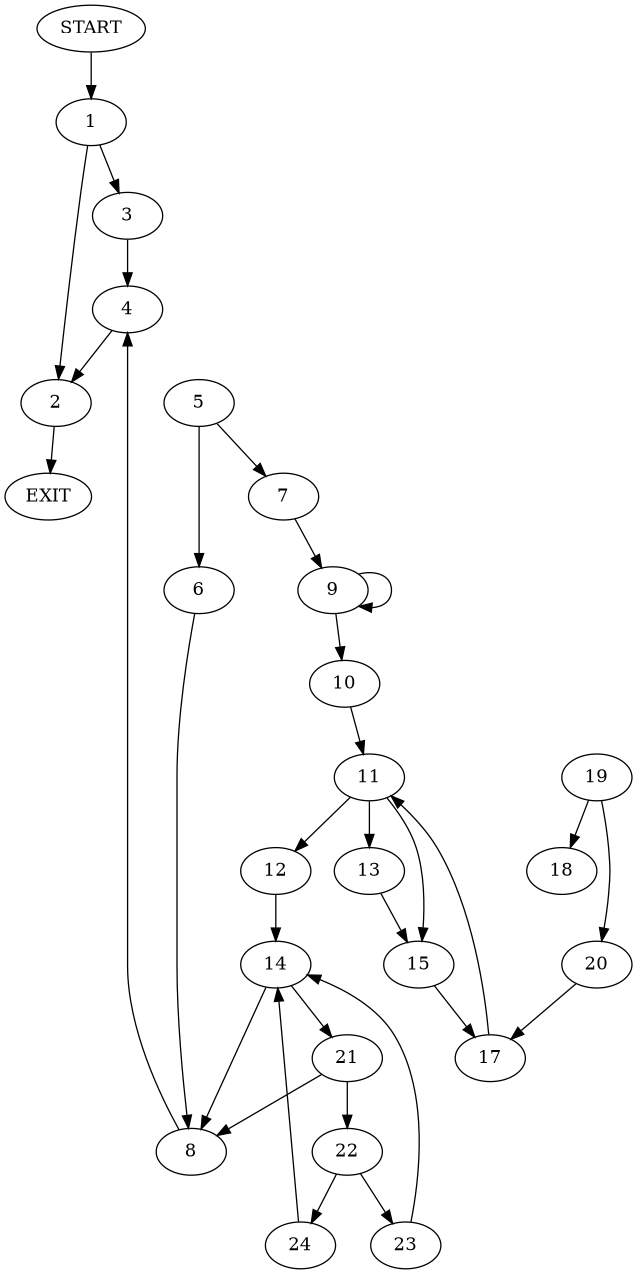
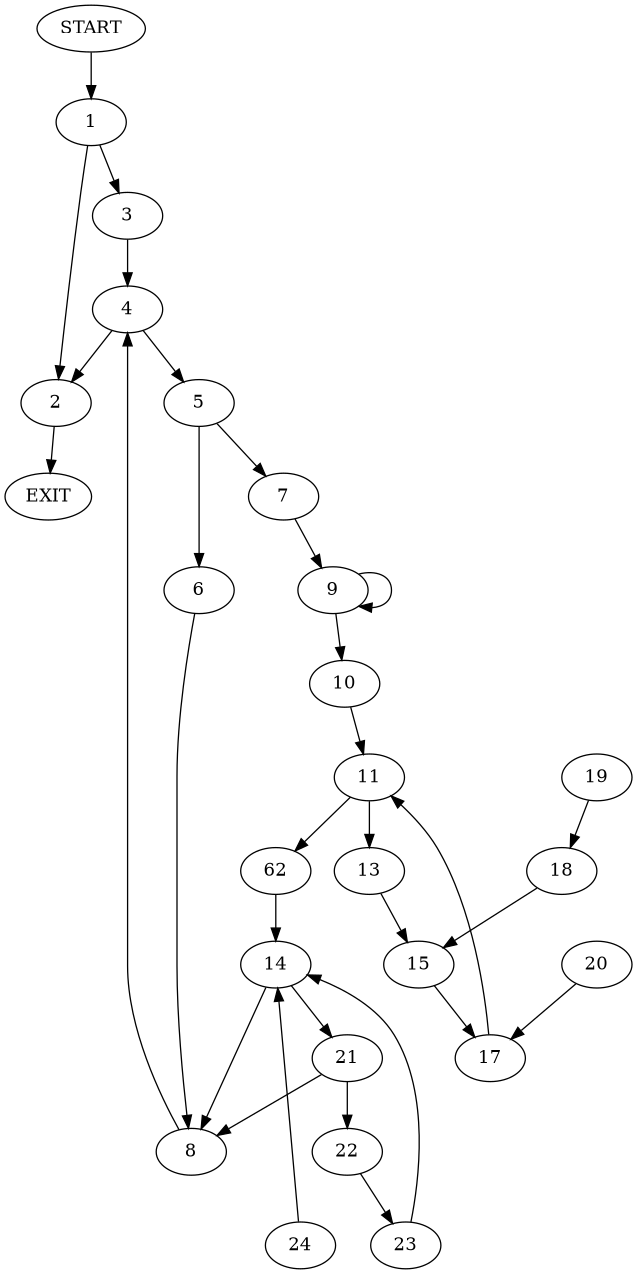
edge "4" -> "5": added
edge "11" -> "15": now "18" -> "15"
edge "19" -> "20": removed
node "12": label "12" -> "62"
edge "22" -> "24": removed
